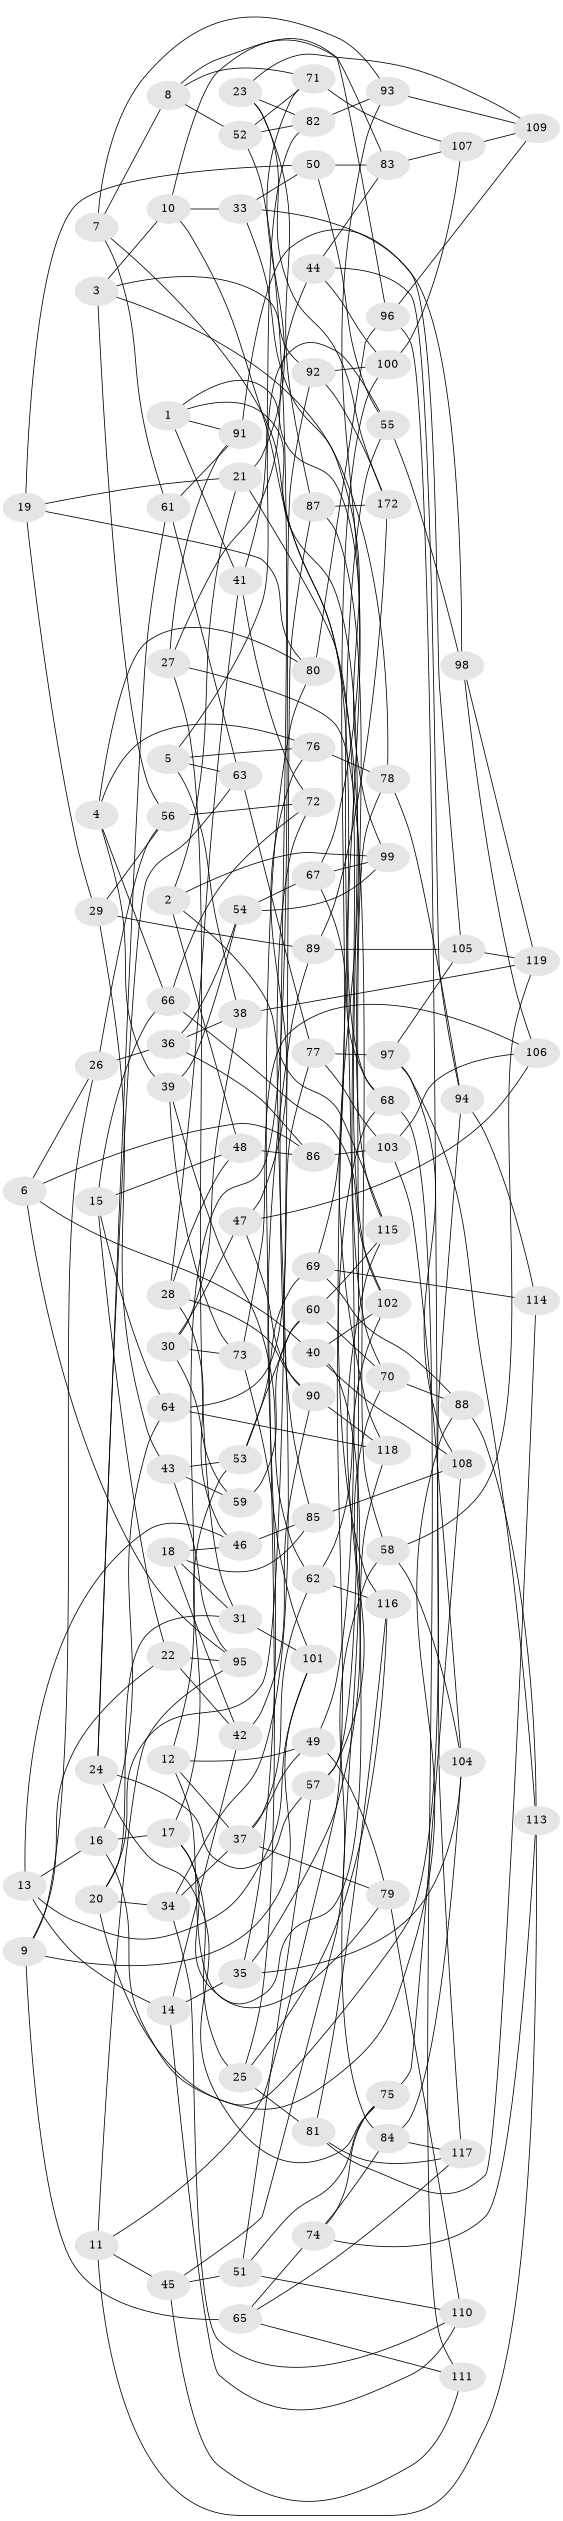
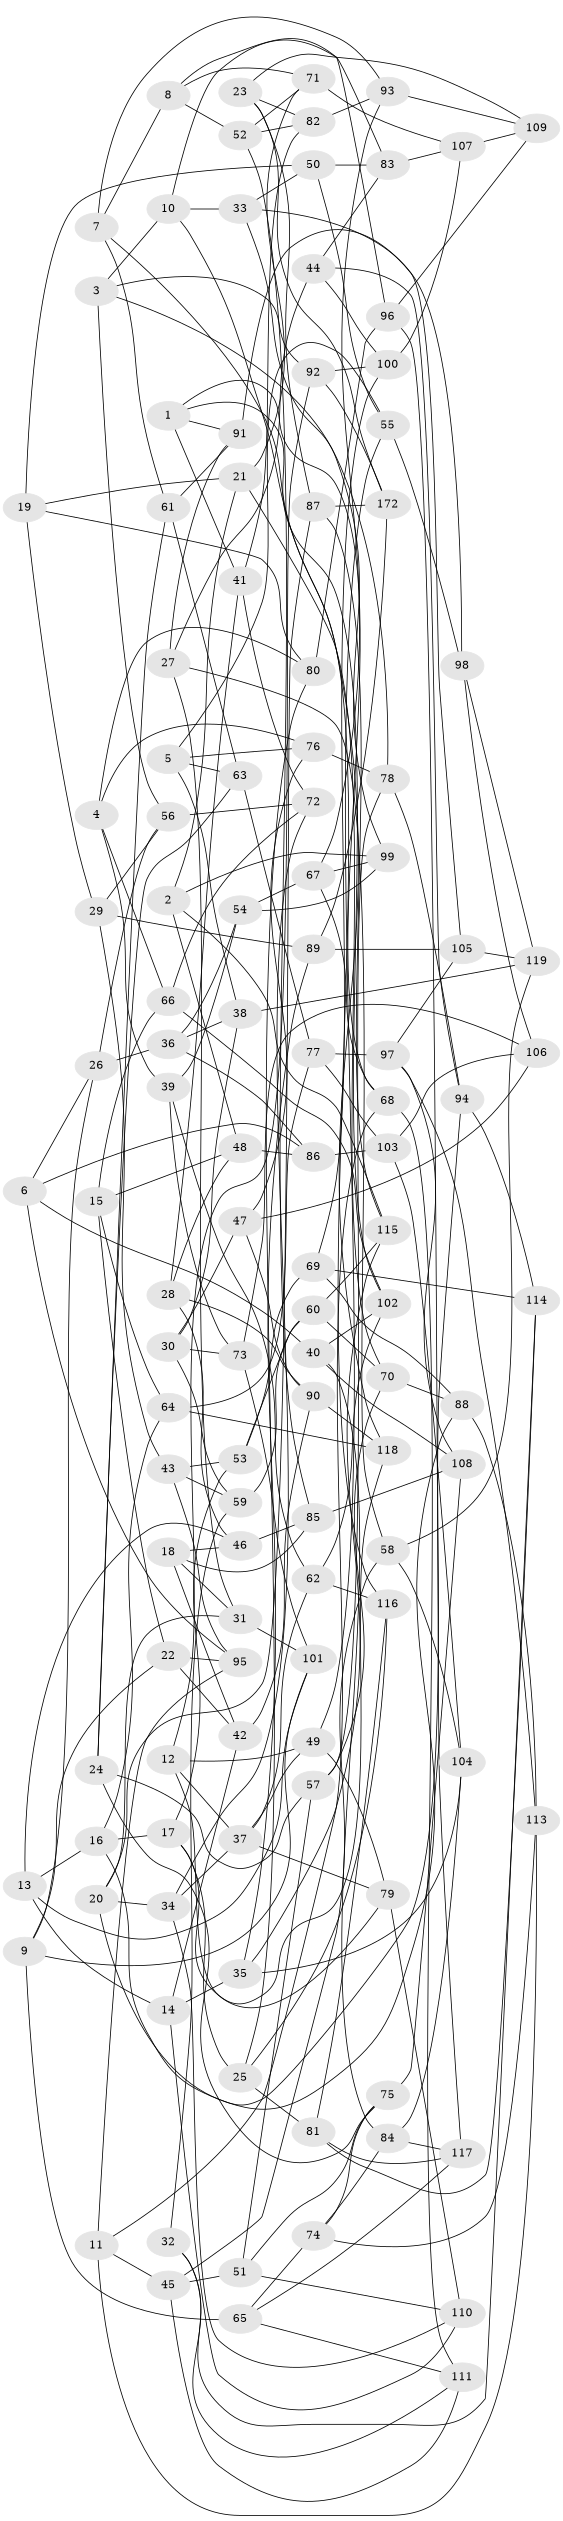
node "32": added
